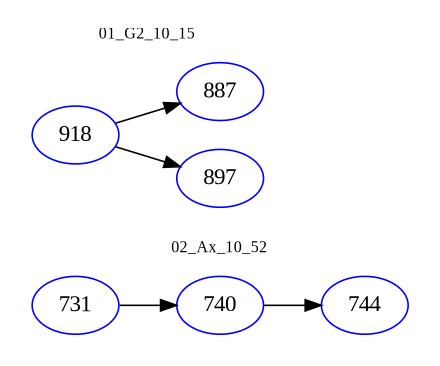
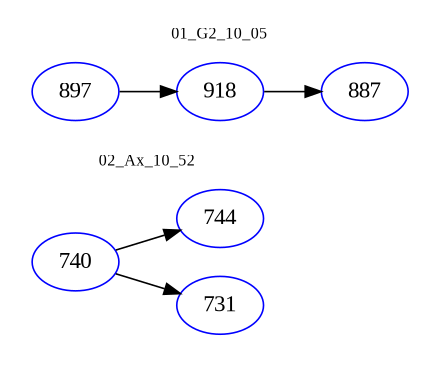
cluster "01_G2_10_15": label "01_G2_10_15" -> "01_G2_10_05"
edge "918" -> "897": reversed
edge "731" -> "740": reversed
